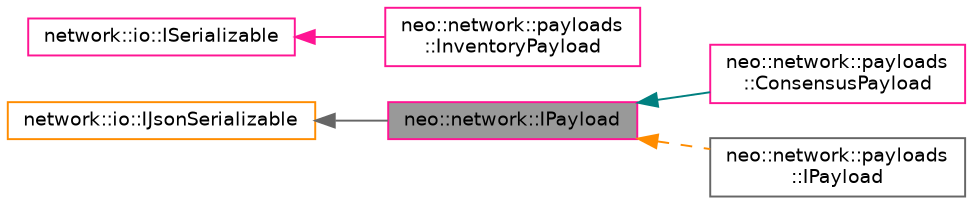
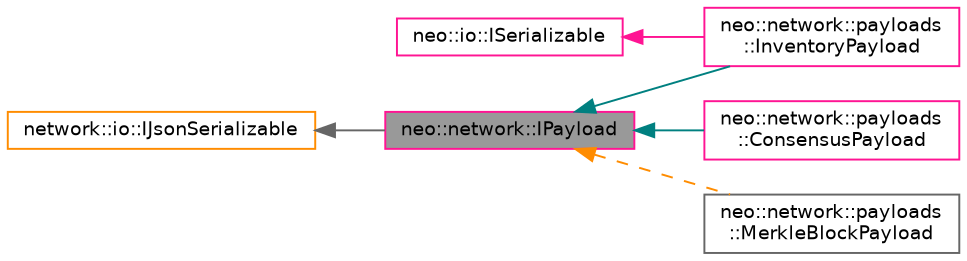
node "network::io::ISerializable": label "network::io::ISerializable" -> "neo::io::ISerializable"
edge "neo::network::payloads ::InventoryPayload" -> "neo::network::IPayload": added
node "neo::network::payloads ::IPayload": label "neo::network::payloads ::IPayload" -> "neo::network::payloads ::MerkleBlockPayload"
